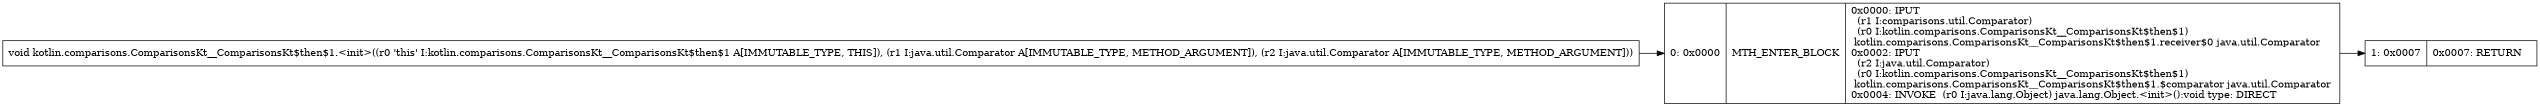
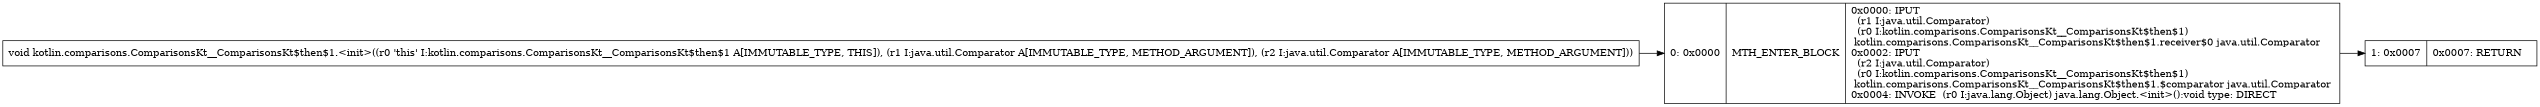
node "0: 0x0000": text "(r1 I:comparisons.util.Comparator)" -> "(r1 I:java.util.Comparator)"
